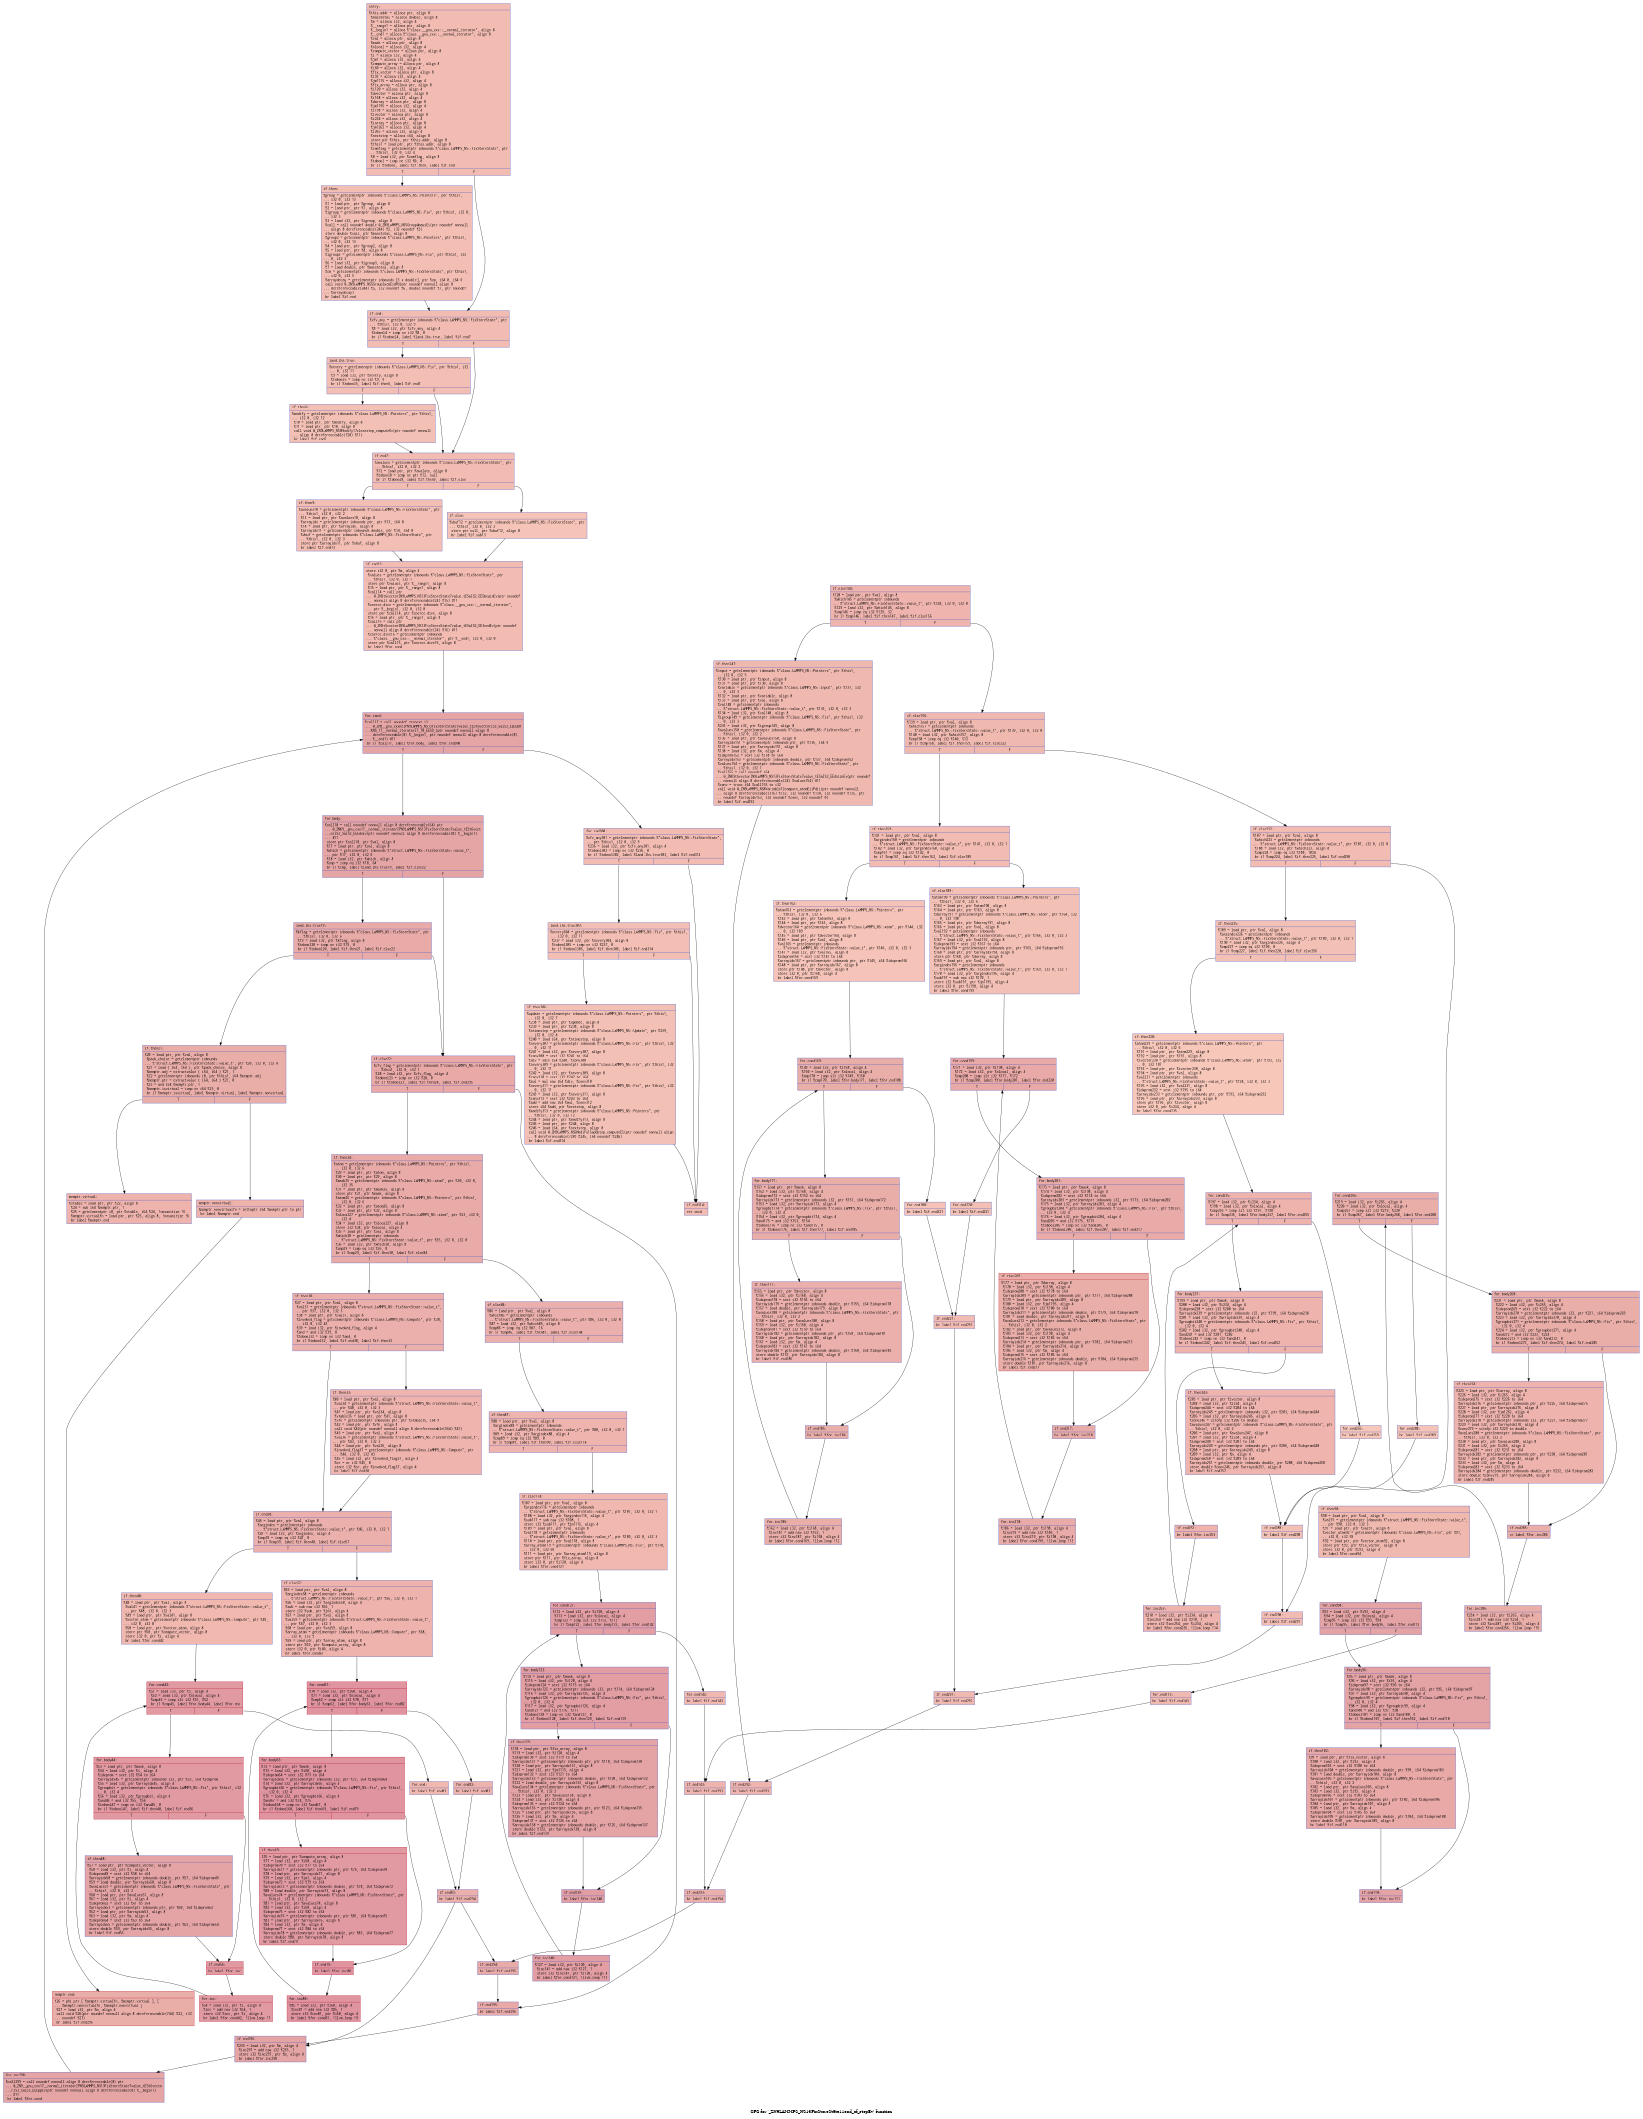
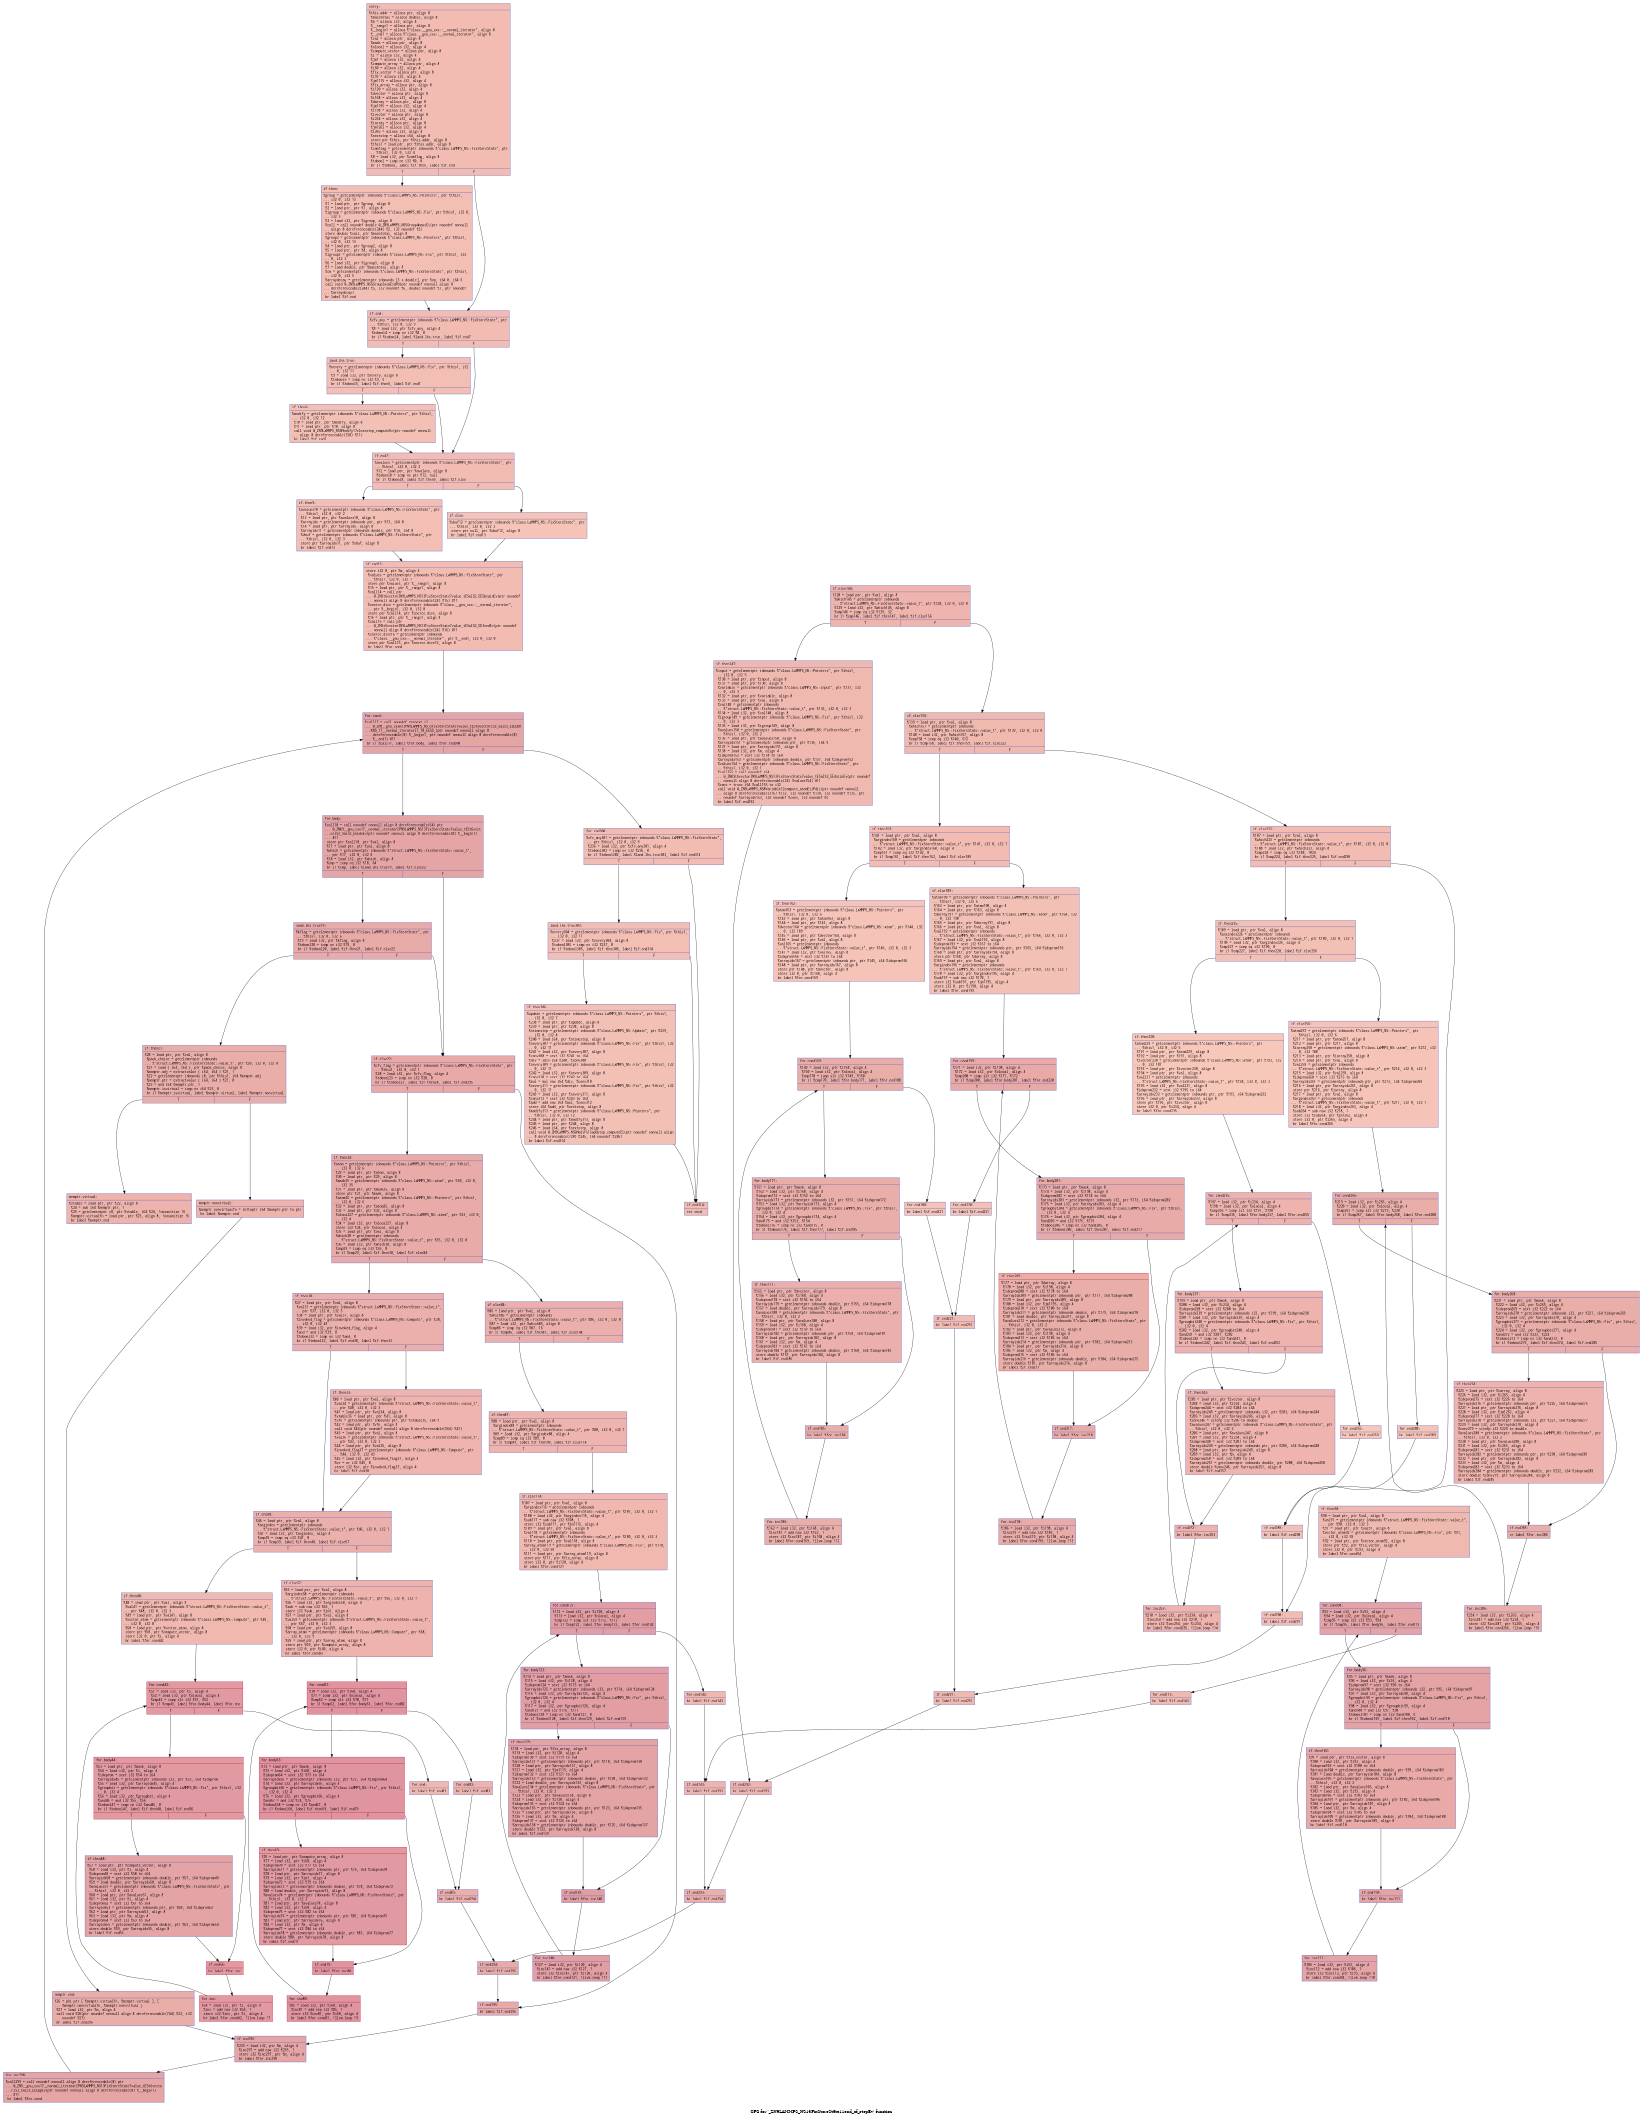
node "if.else:": text "br label %if.sub13" -> "br label %if.end13"
node "if.then147:": text "%235 = load i32, ptr %igroup149, align 8" -> "%135 = load i32, ptr %igroup149, align 8"
node "if.else256:": added
edge "if.then243:" -> "if.end289:": now "if.then243:" -> "if.end252:"
node "for.inc111:": added
edge "if.end83:" -> "if.end296:": now "memptr.end:" -> "if.end296:"
node "memptr.end:": color #b70d28ff -> #3d50c3ff
